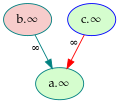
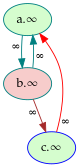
edge "a.∞" -> "b.∞": added
edge "b.∞" -> "c.∞": added
